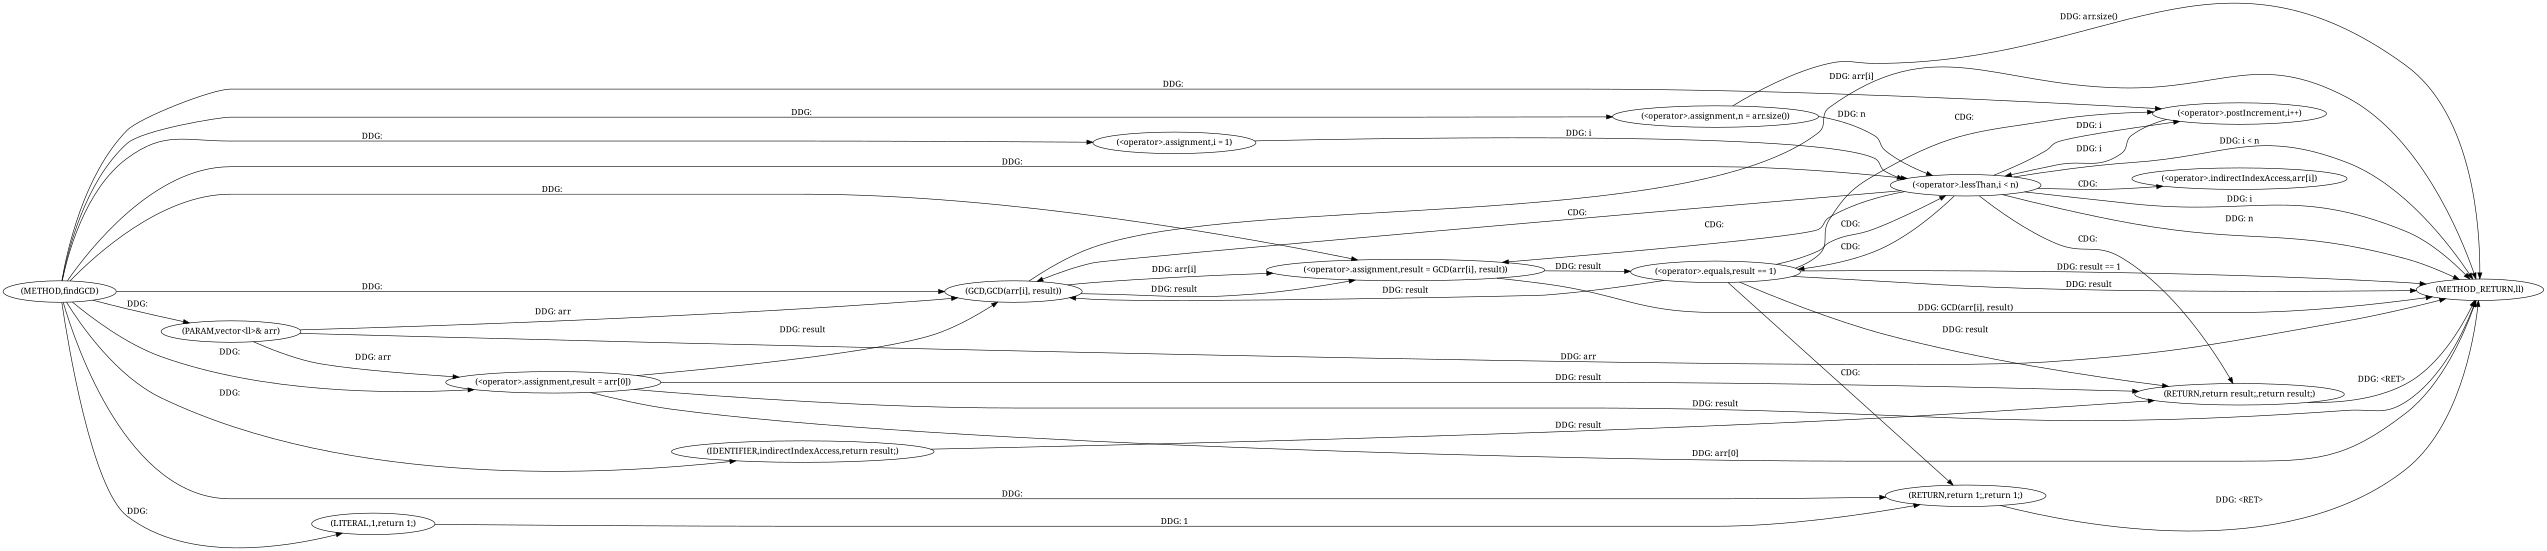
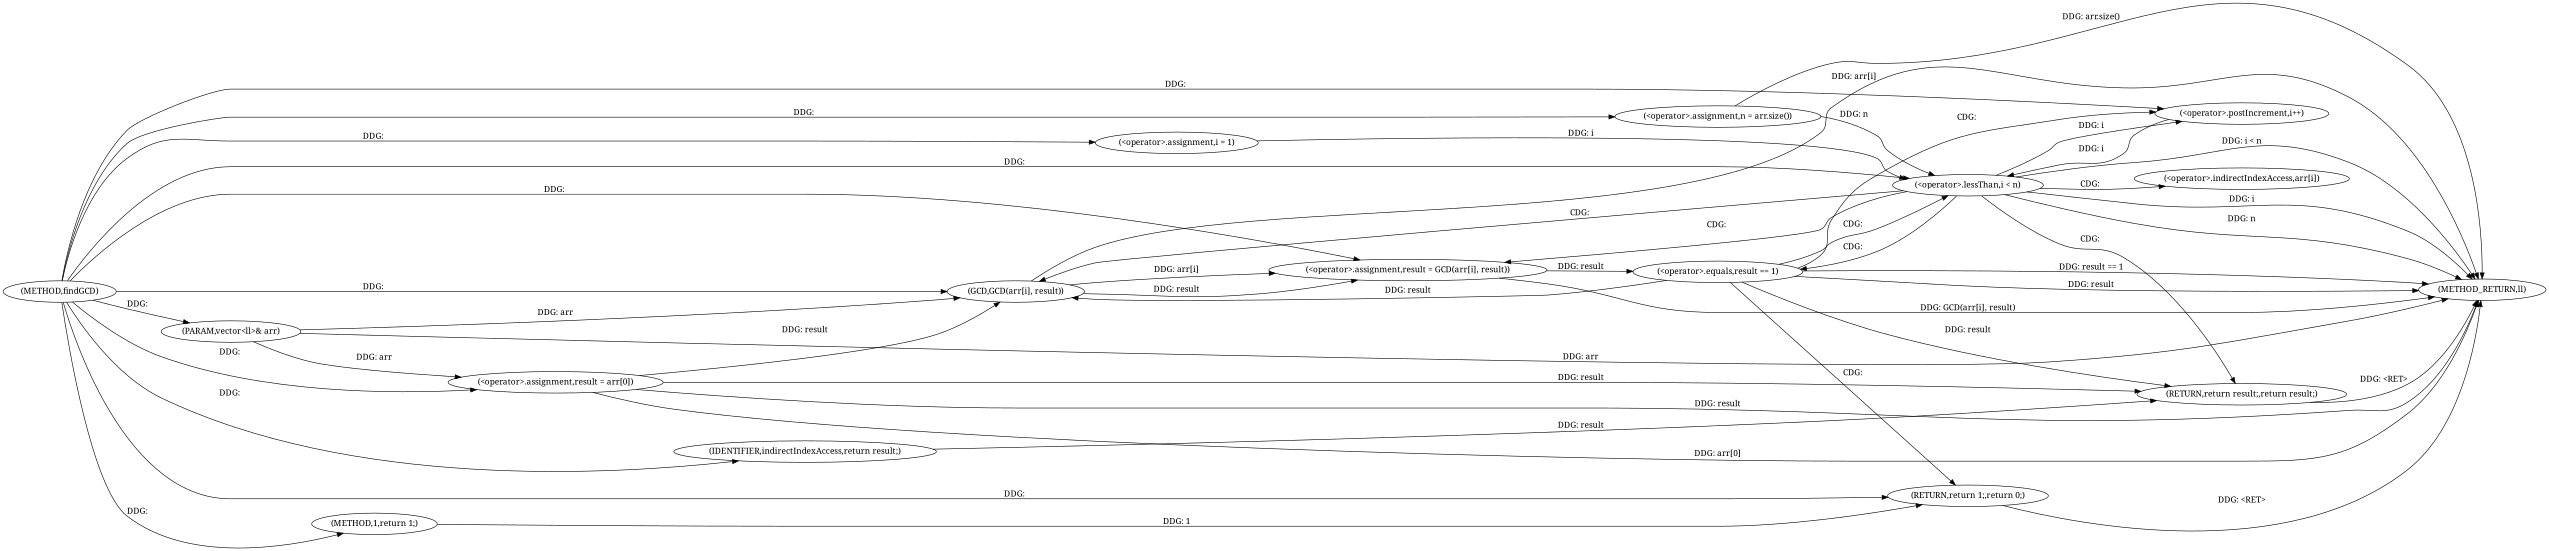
node "(RETURN,return 1;,return 1;)": label "(RETURN,return 1;,return 1;)" -> "(RETURN,return 1;,return 0;)"
node "(LITERAL,1,return 1;)": label "(LITERAL,1,return 1;)" -> "(METHOD,1,return 1;)"
